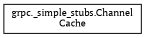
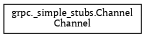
node "grpc._simple_stubs.Channel Cache": label "grpc._simple_stubs.Channel Cache" -> "grpc._simple_stubs.Channel Channel"
